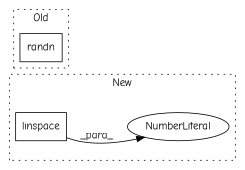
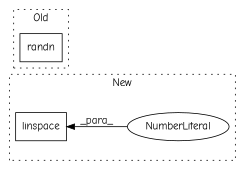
edge "linspace" -> "NumberLiteral": reversed
